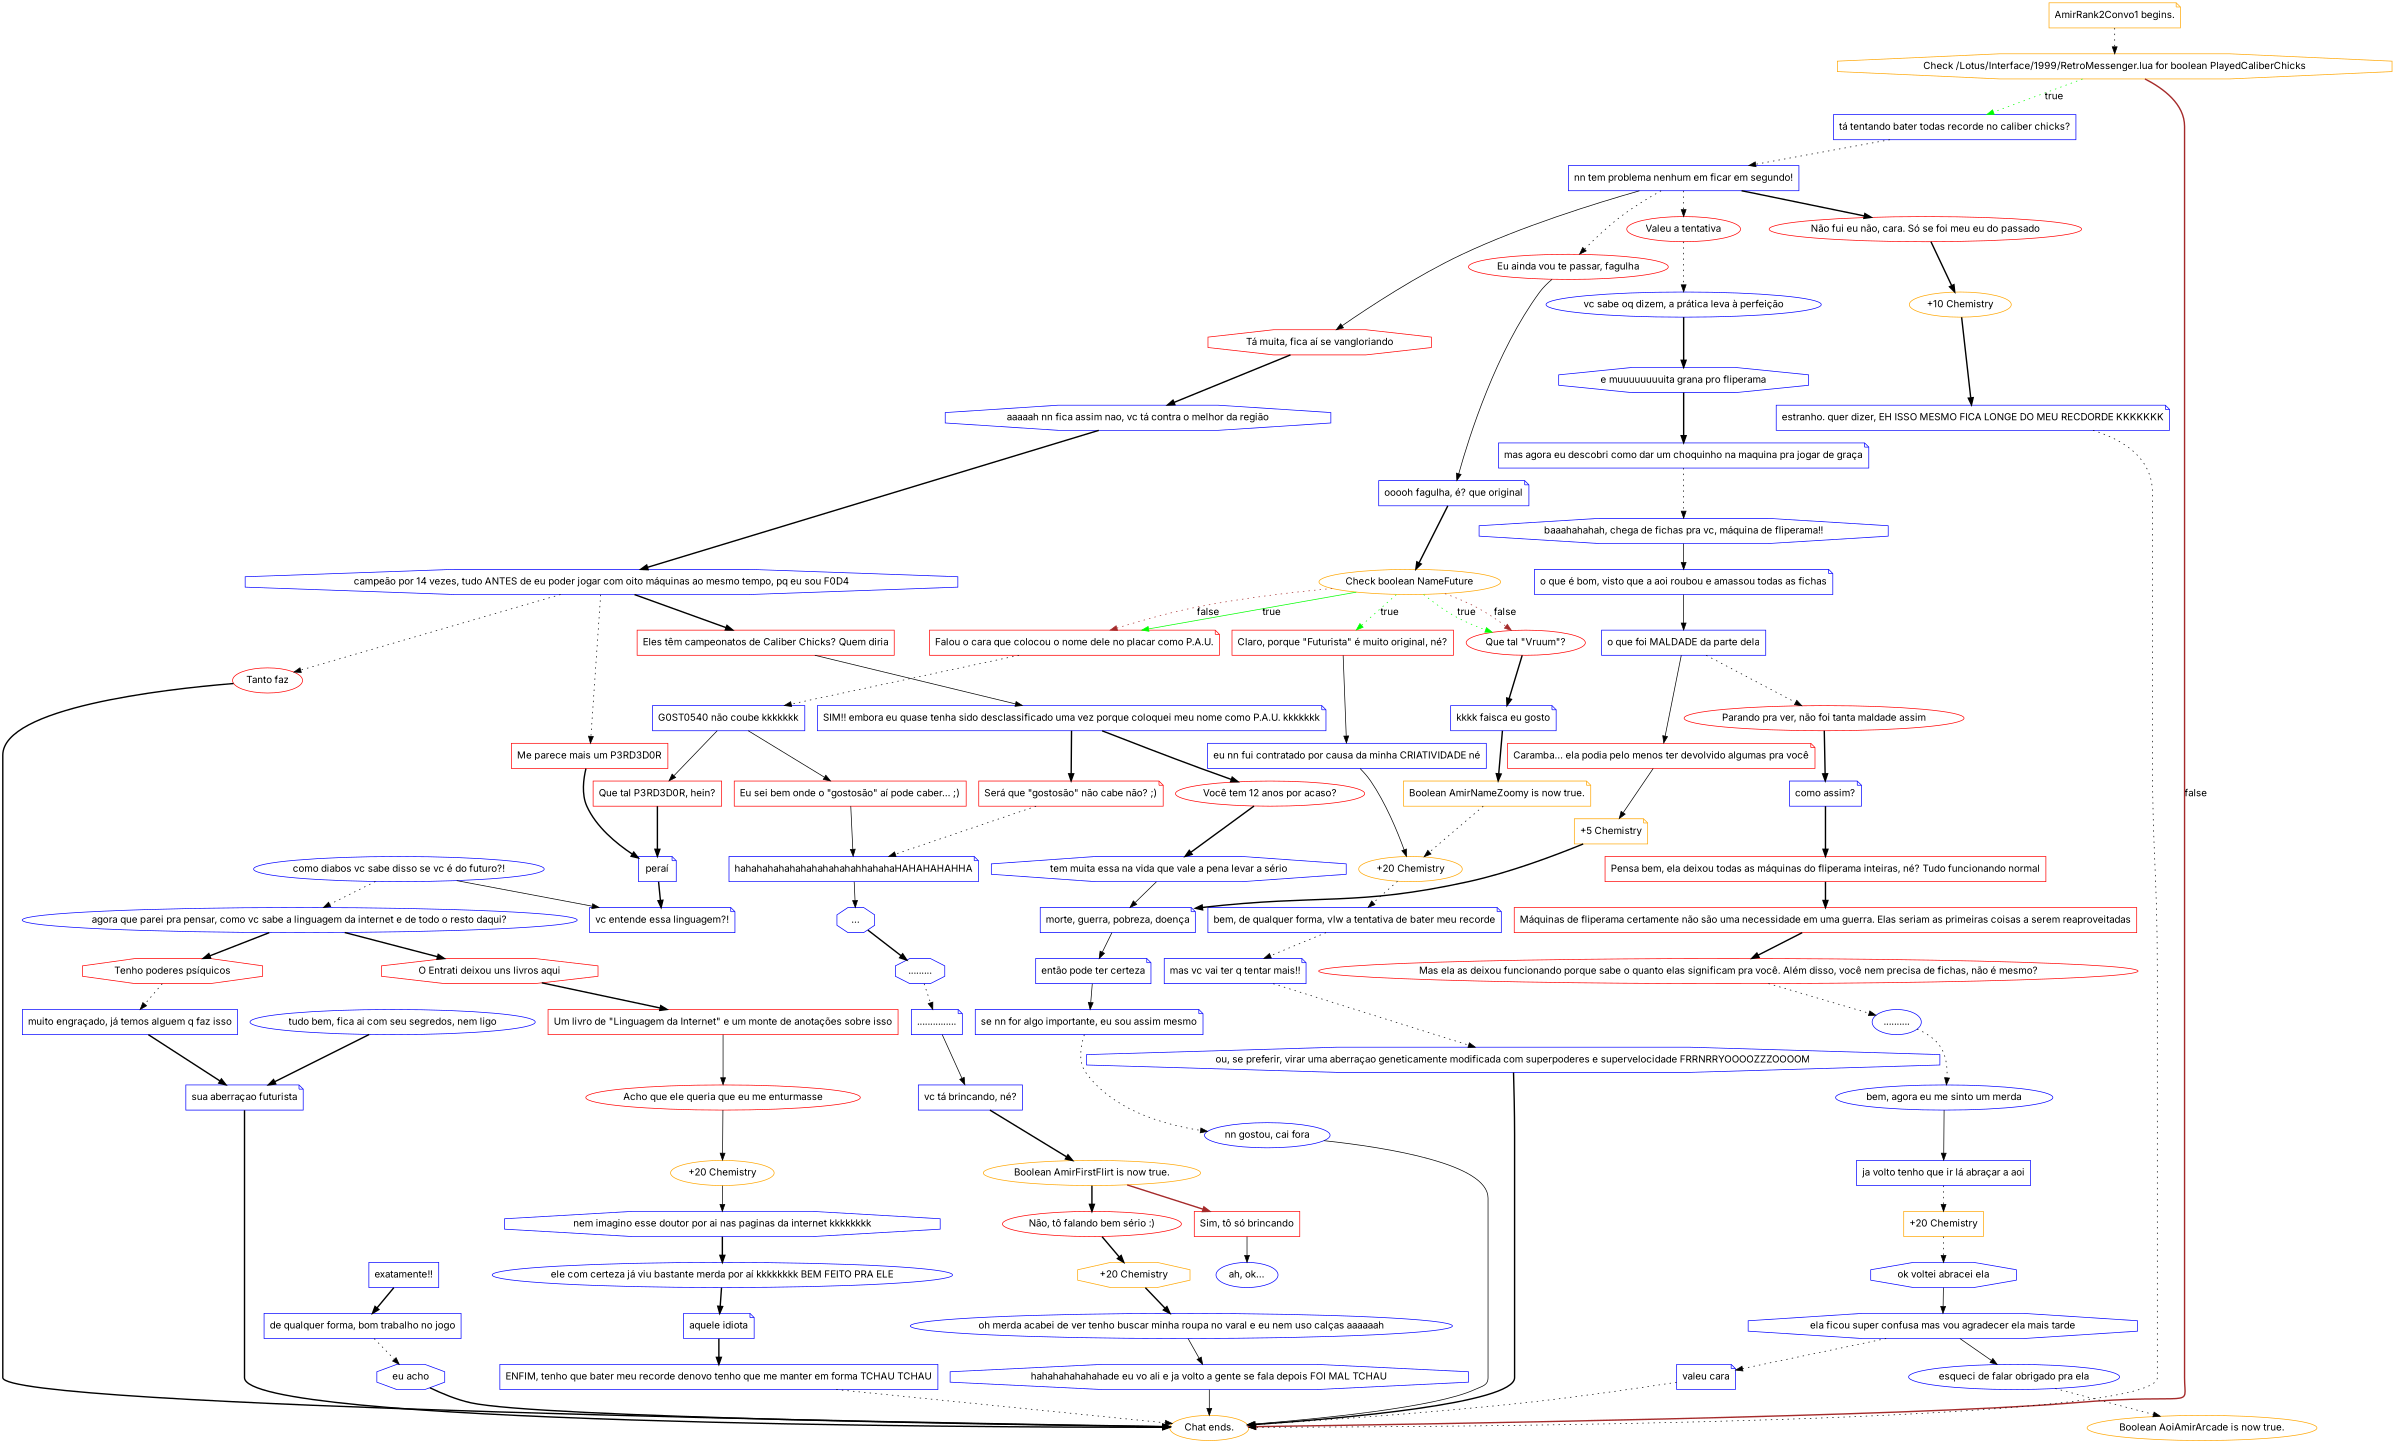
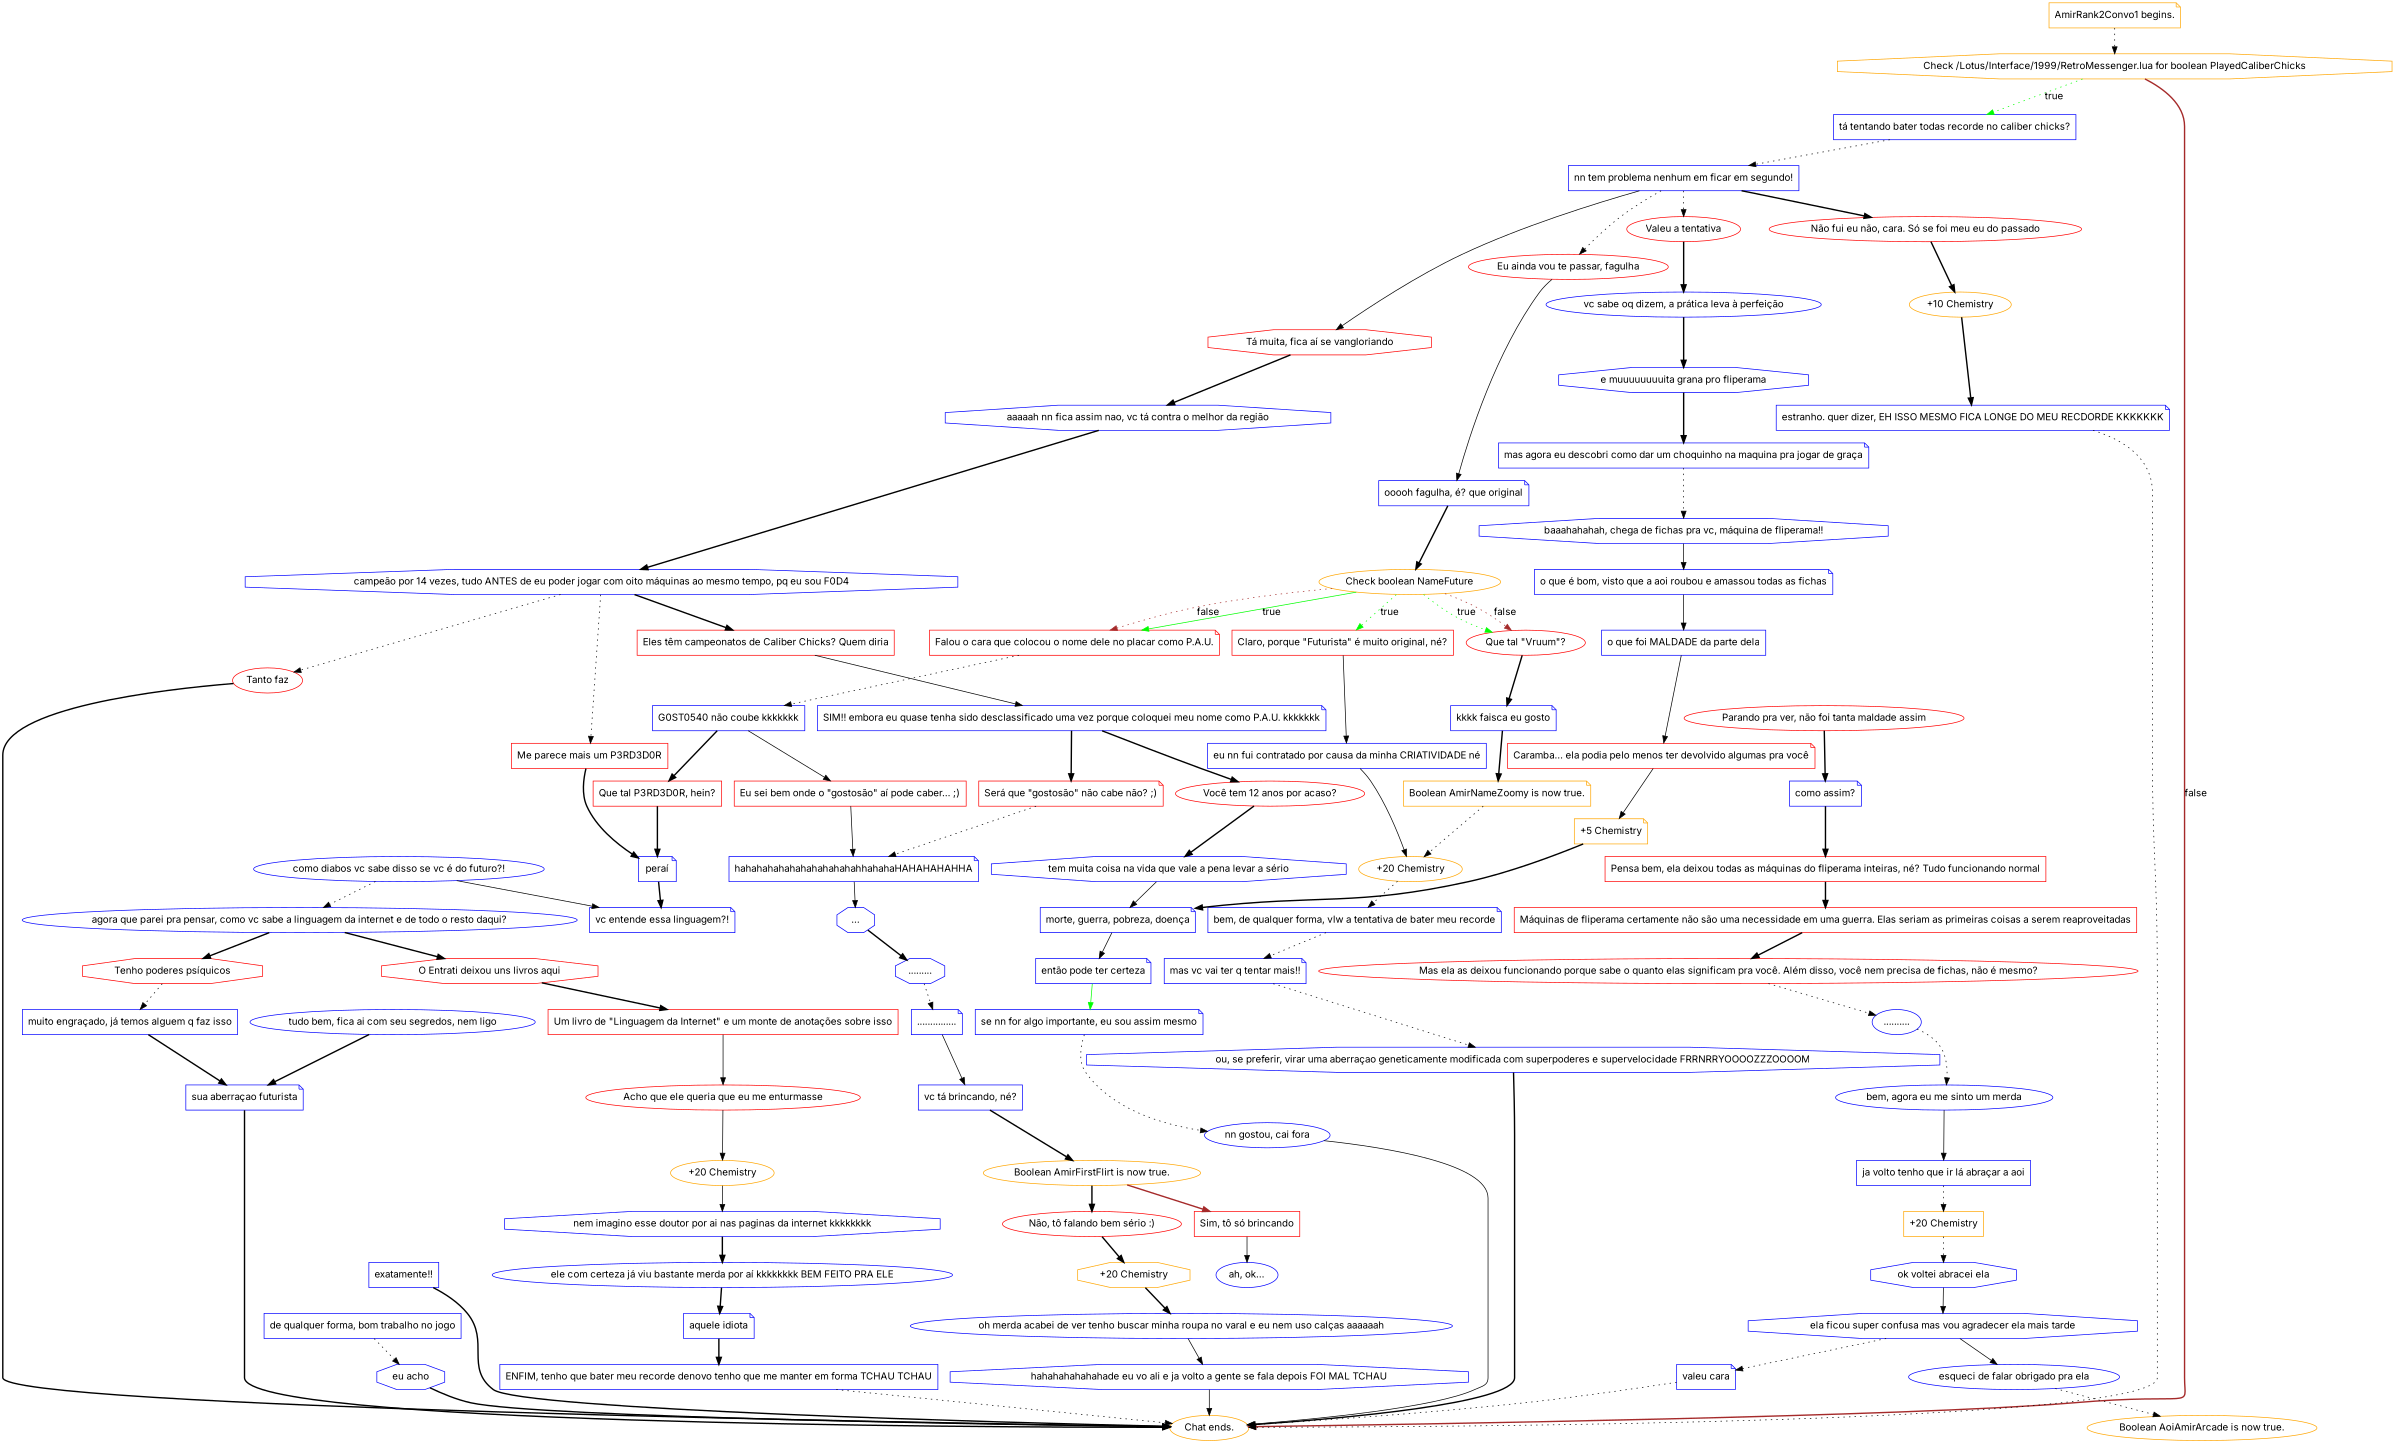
edge "Valeu a tentativa" -> "vc sabe oq dizem, a prática leva à perfeição": style dotted -> bold
edge "o que foi MALDADE da parte dela" -> "Parando pra ver, não foi tanta maldade assim": removed
edge "G0ST0540 não coube kkkkkkk" -> "Que tal P3RD3D0R, hein?": style solid -> bold
node "tem muita essa na vida que vale a pena levar a sério": label "tem muita essa na vida que vale a pena levar a sério" -> "tem muita coisa na vida que vale a pena levar a sério"
edge "então pode ter certeza" -> "se nn for algo importante, eu sou assim mesmo": color black -> green
edge "exatamente!!" -> "de qualquer forma, bom trabalho no jogo": now "exatamente!!" -> "Chat ends."
